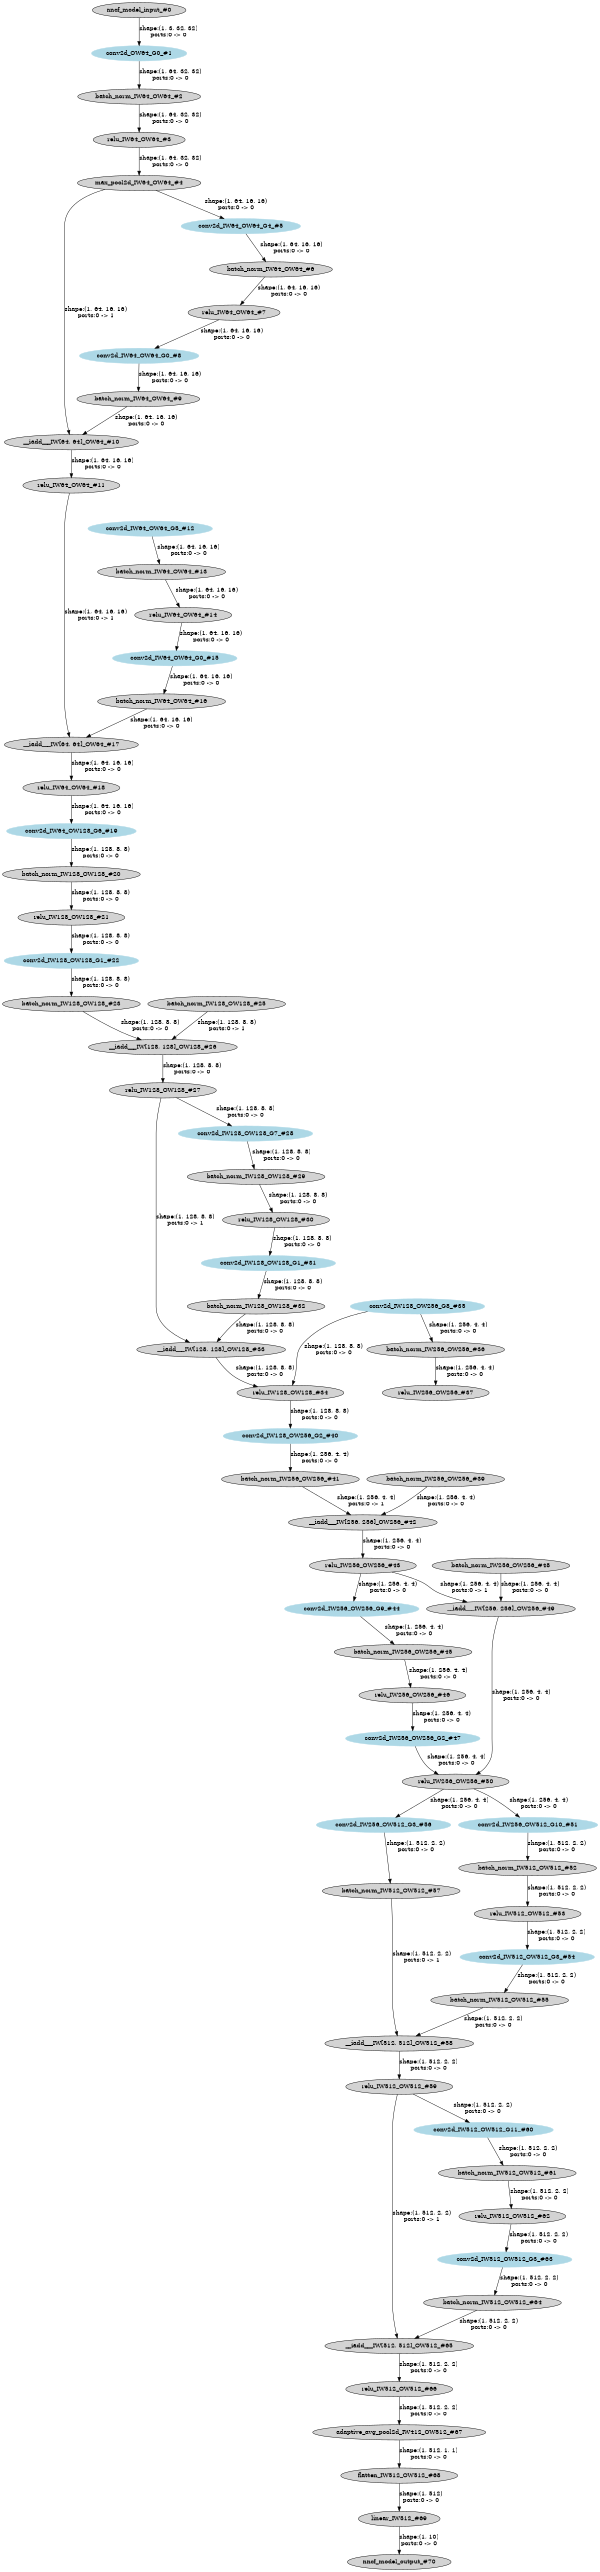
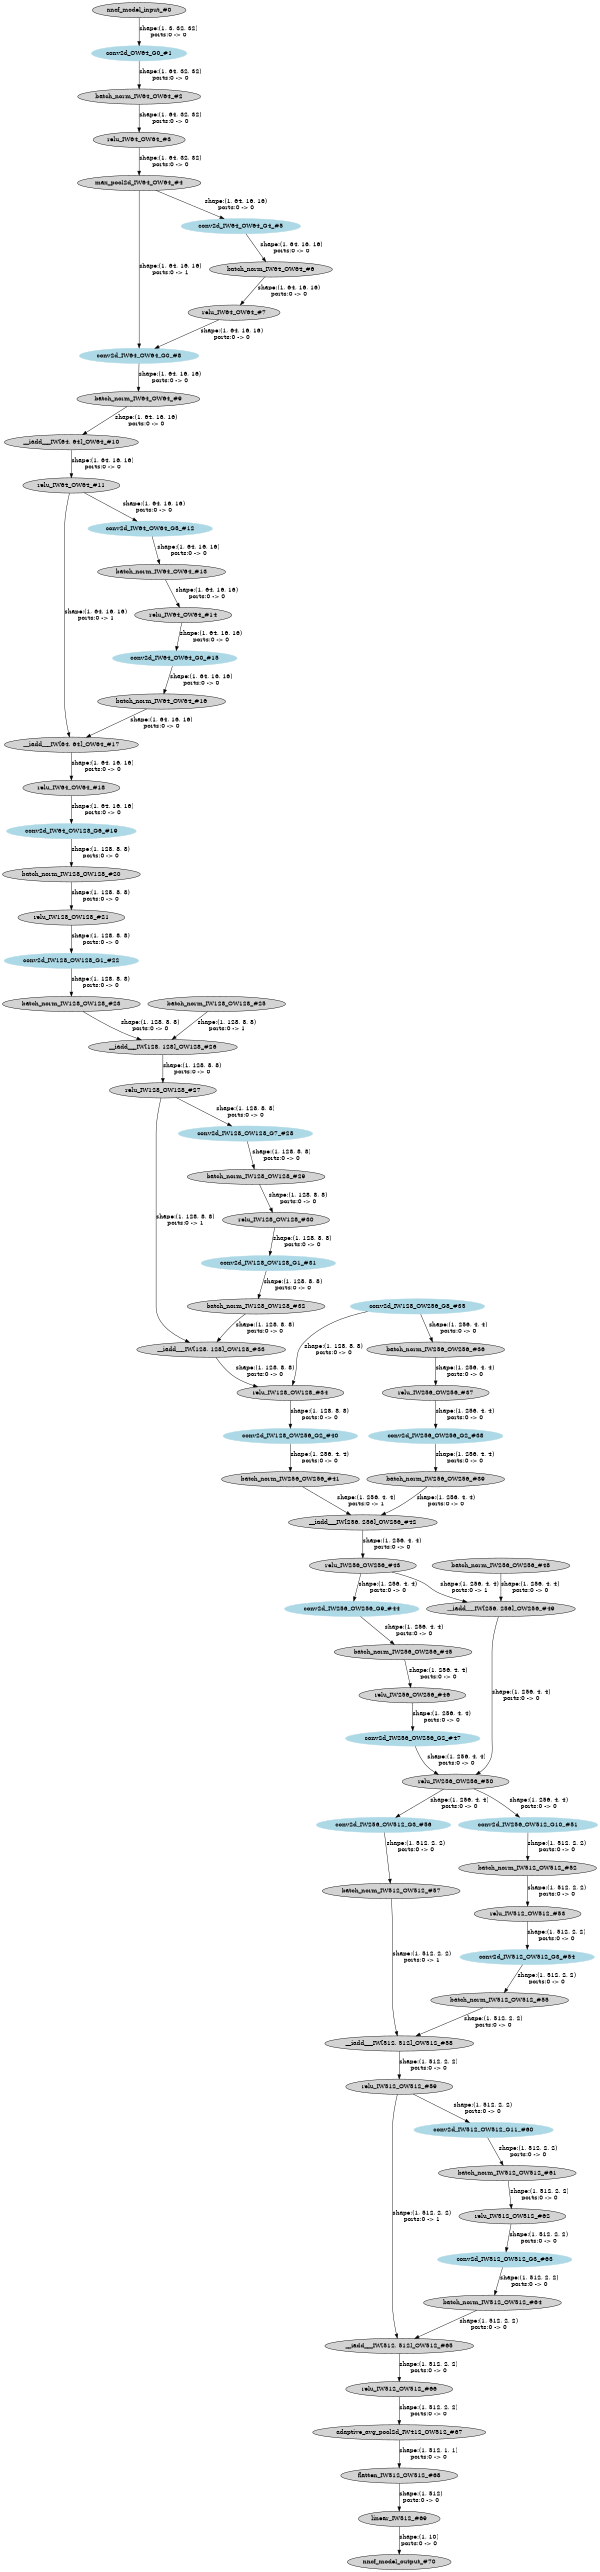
edge "max_pool2d_IW64_OW64_#4" -> "__iadd___IW[64, 64]_OW64_#10": now "max_pool2d_IW64_OW64_#4" -> "conv2d_IW64_OW64_G0_#8"
edge "relu_IW64_OW64_#11" -> "conv2d_IW64_OW64_G5_#12": added, label "shape:(1, 64, 16, 16) ports:0 -> 0"
node "conv2d_IW256_OW256_G2_#38": added
